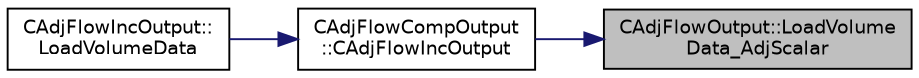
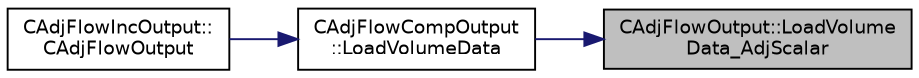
node "CAdjFlowIncOutput:: LoadVolumeData": label "CAdjFlowIncOutput:: LoadVolumeData" -> "CAdjFlowIncOutput:: CAdjFlowOutput"
node "CAdjFlowCompOutput ::CAdjFlowIncOutput": label "CAdjFlowCompOutput ::CAdjFlowIncOutput" -> "CAdjFlowCompOutput ::LoadVolumeData"
